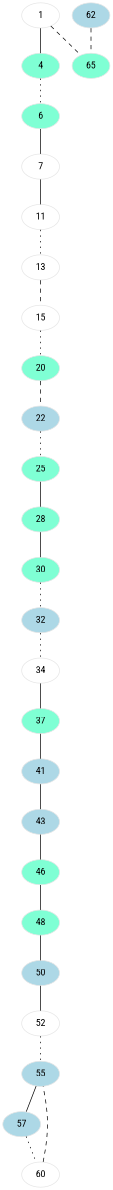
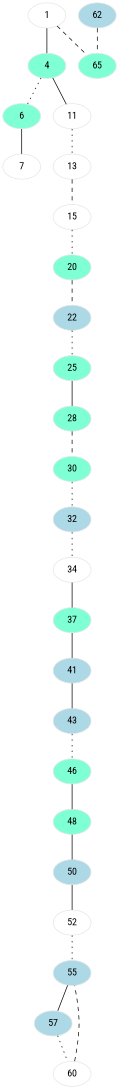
edge "7" -- "11": now "4" -- "11"
edge "28" -- "30": style solid -> dashed
edge "43" -- "46": style solid -> dotted
